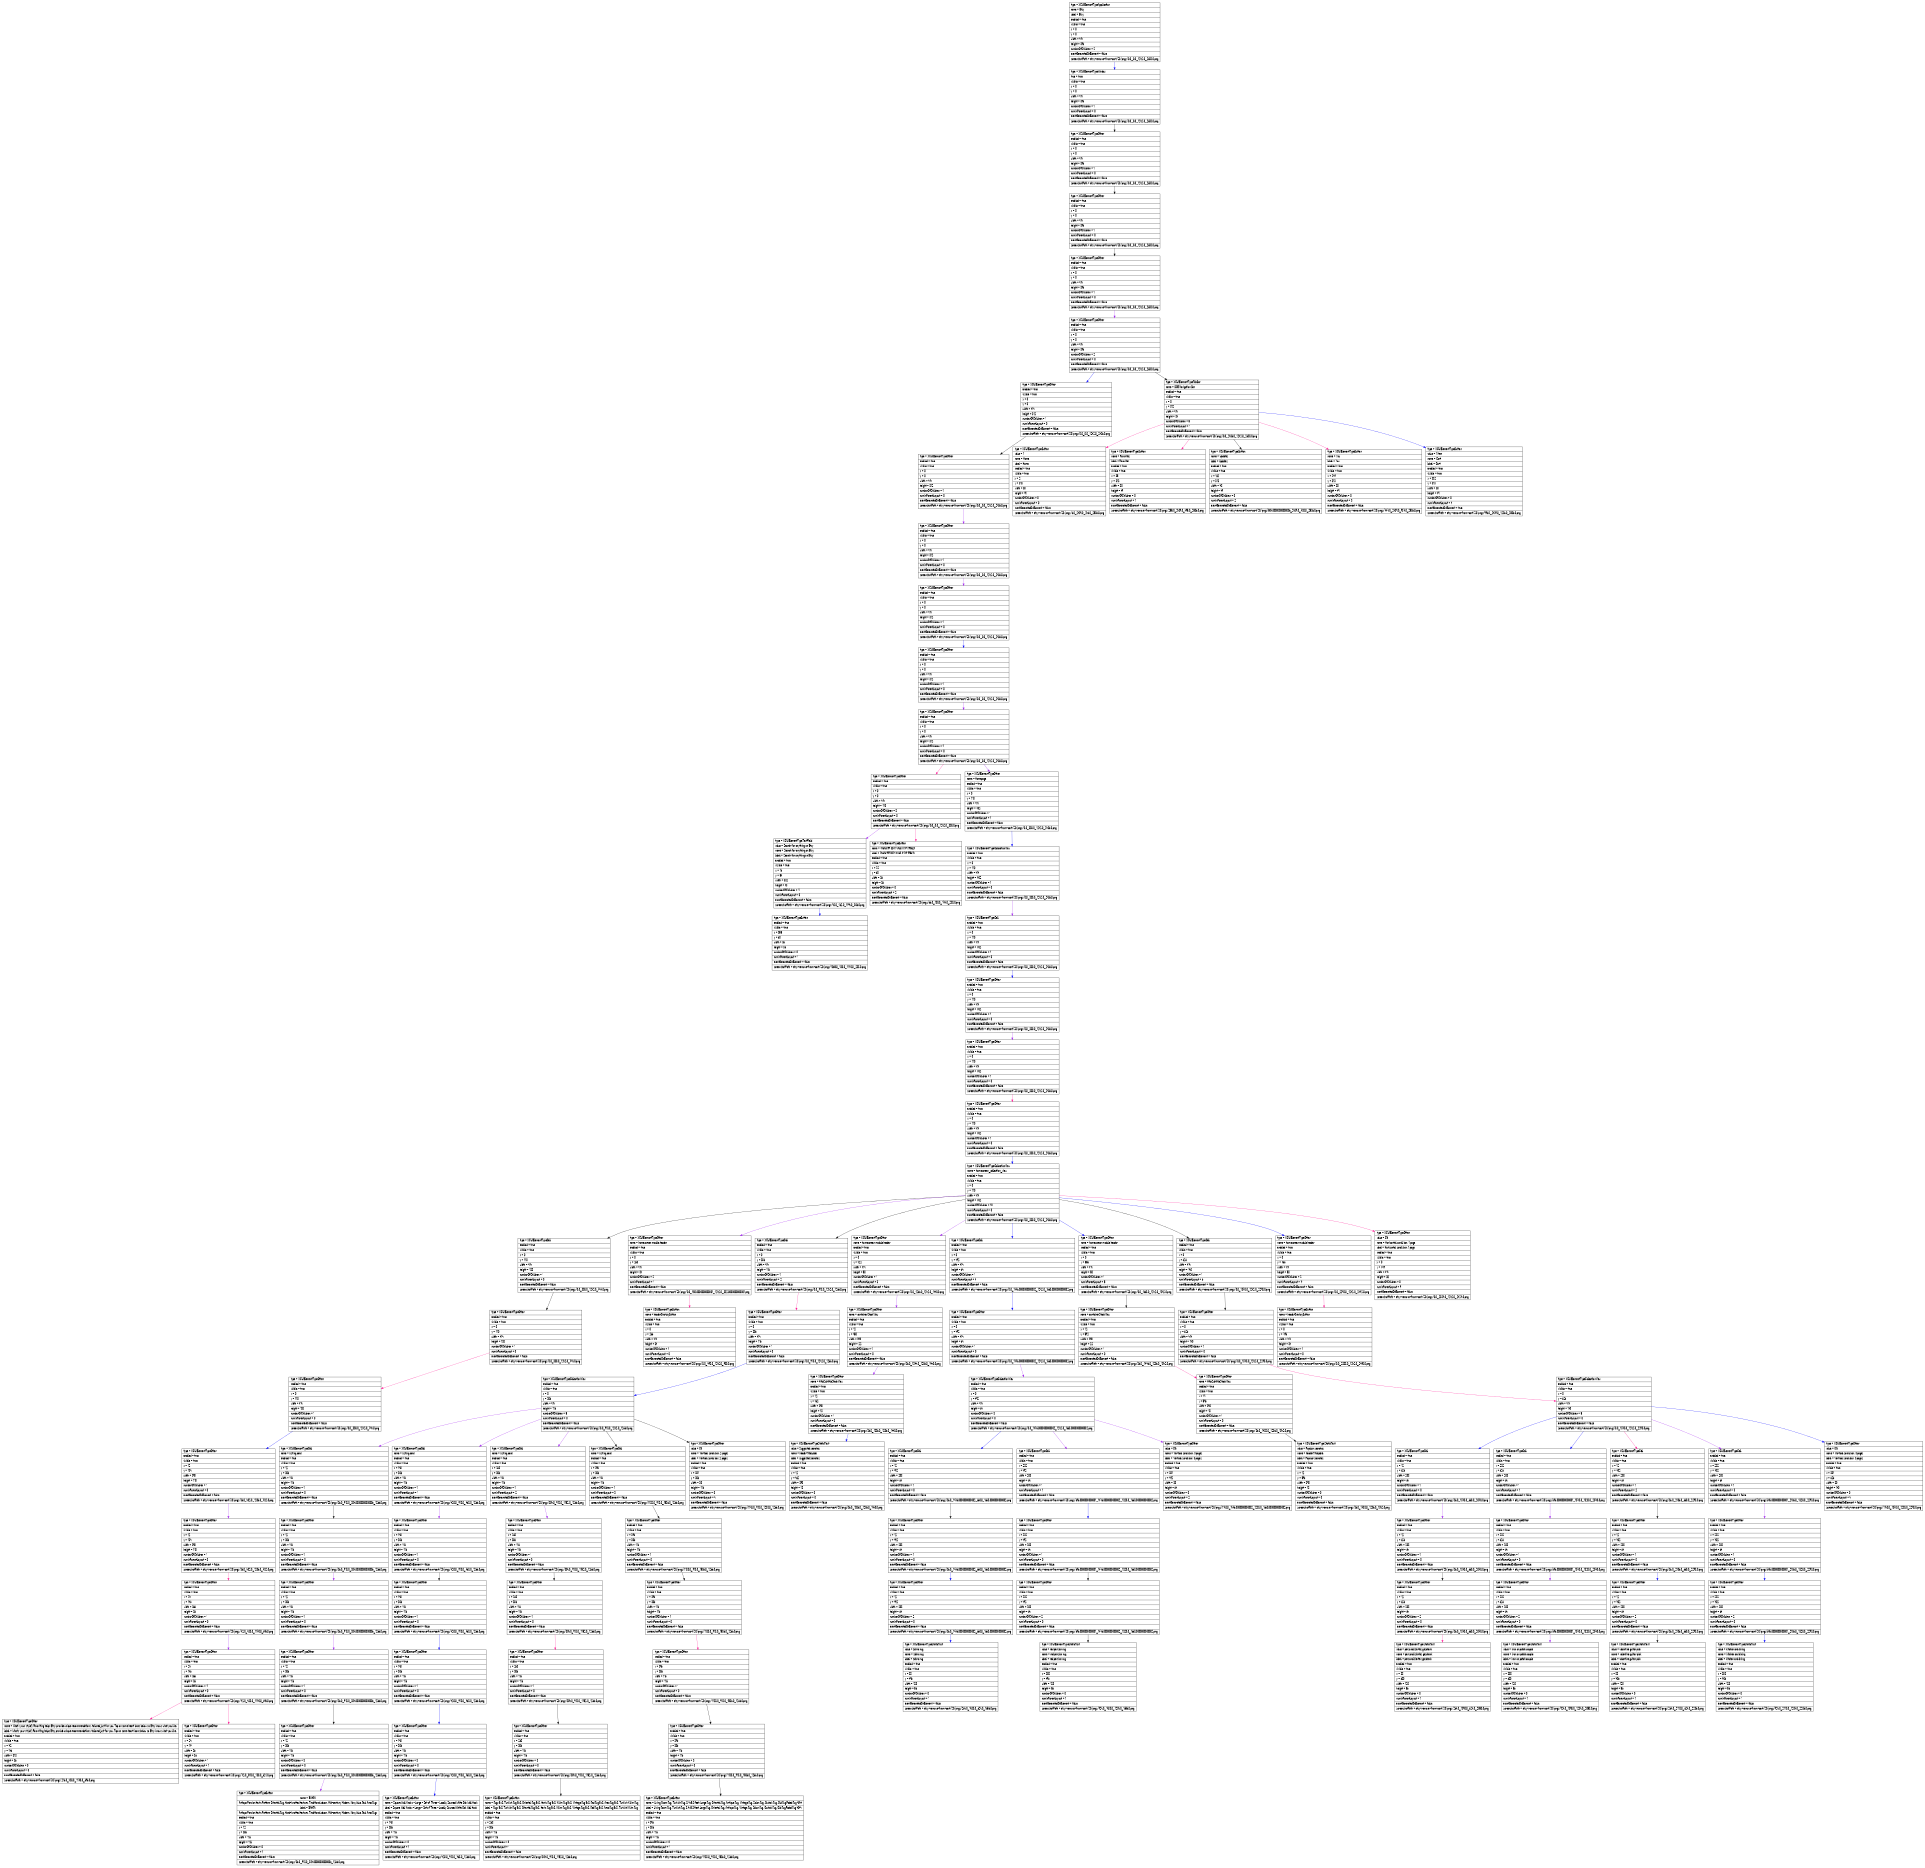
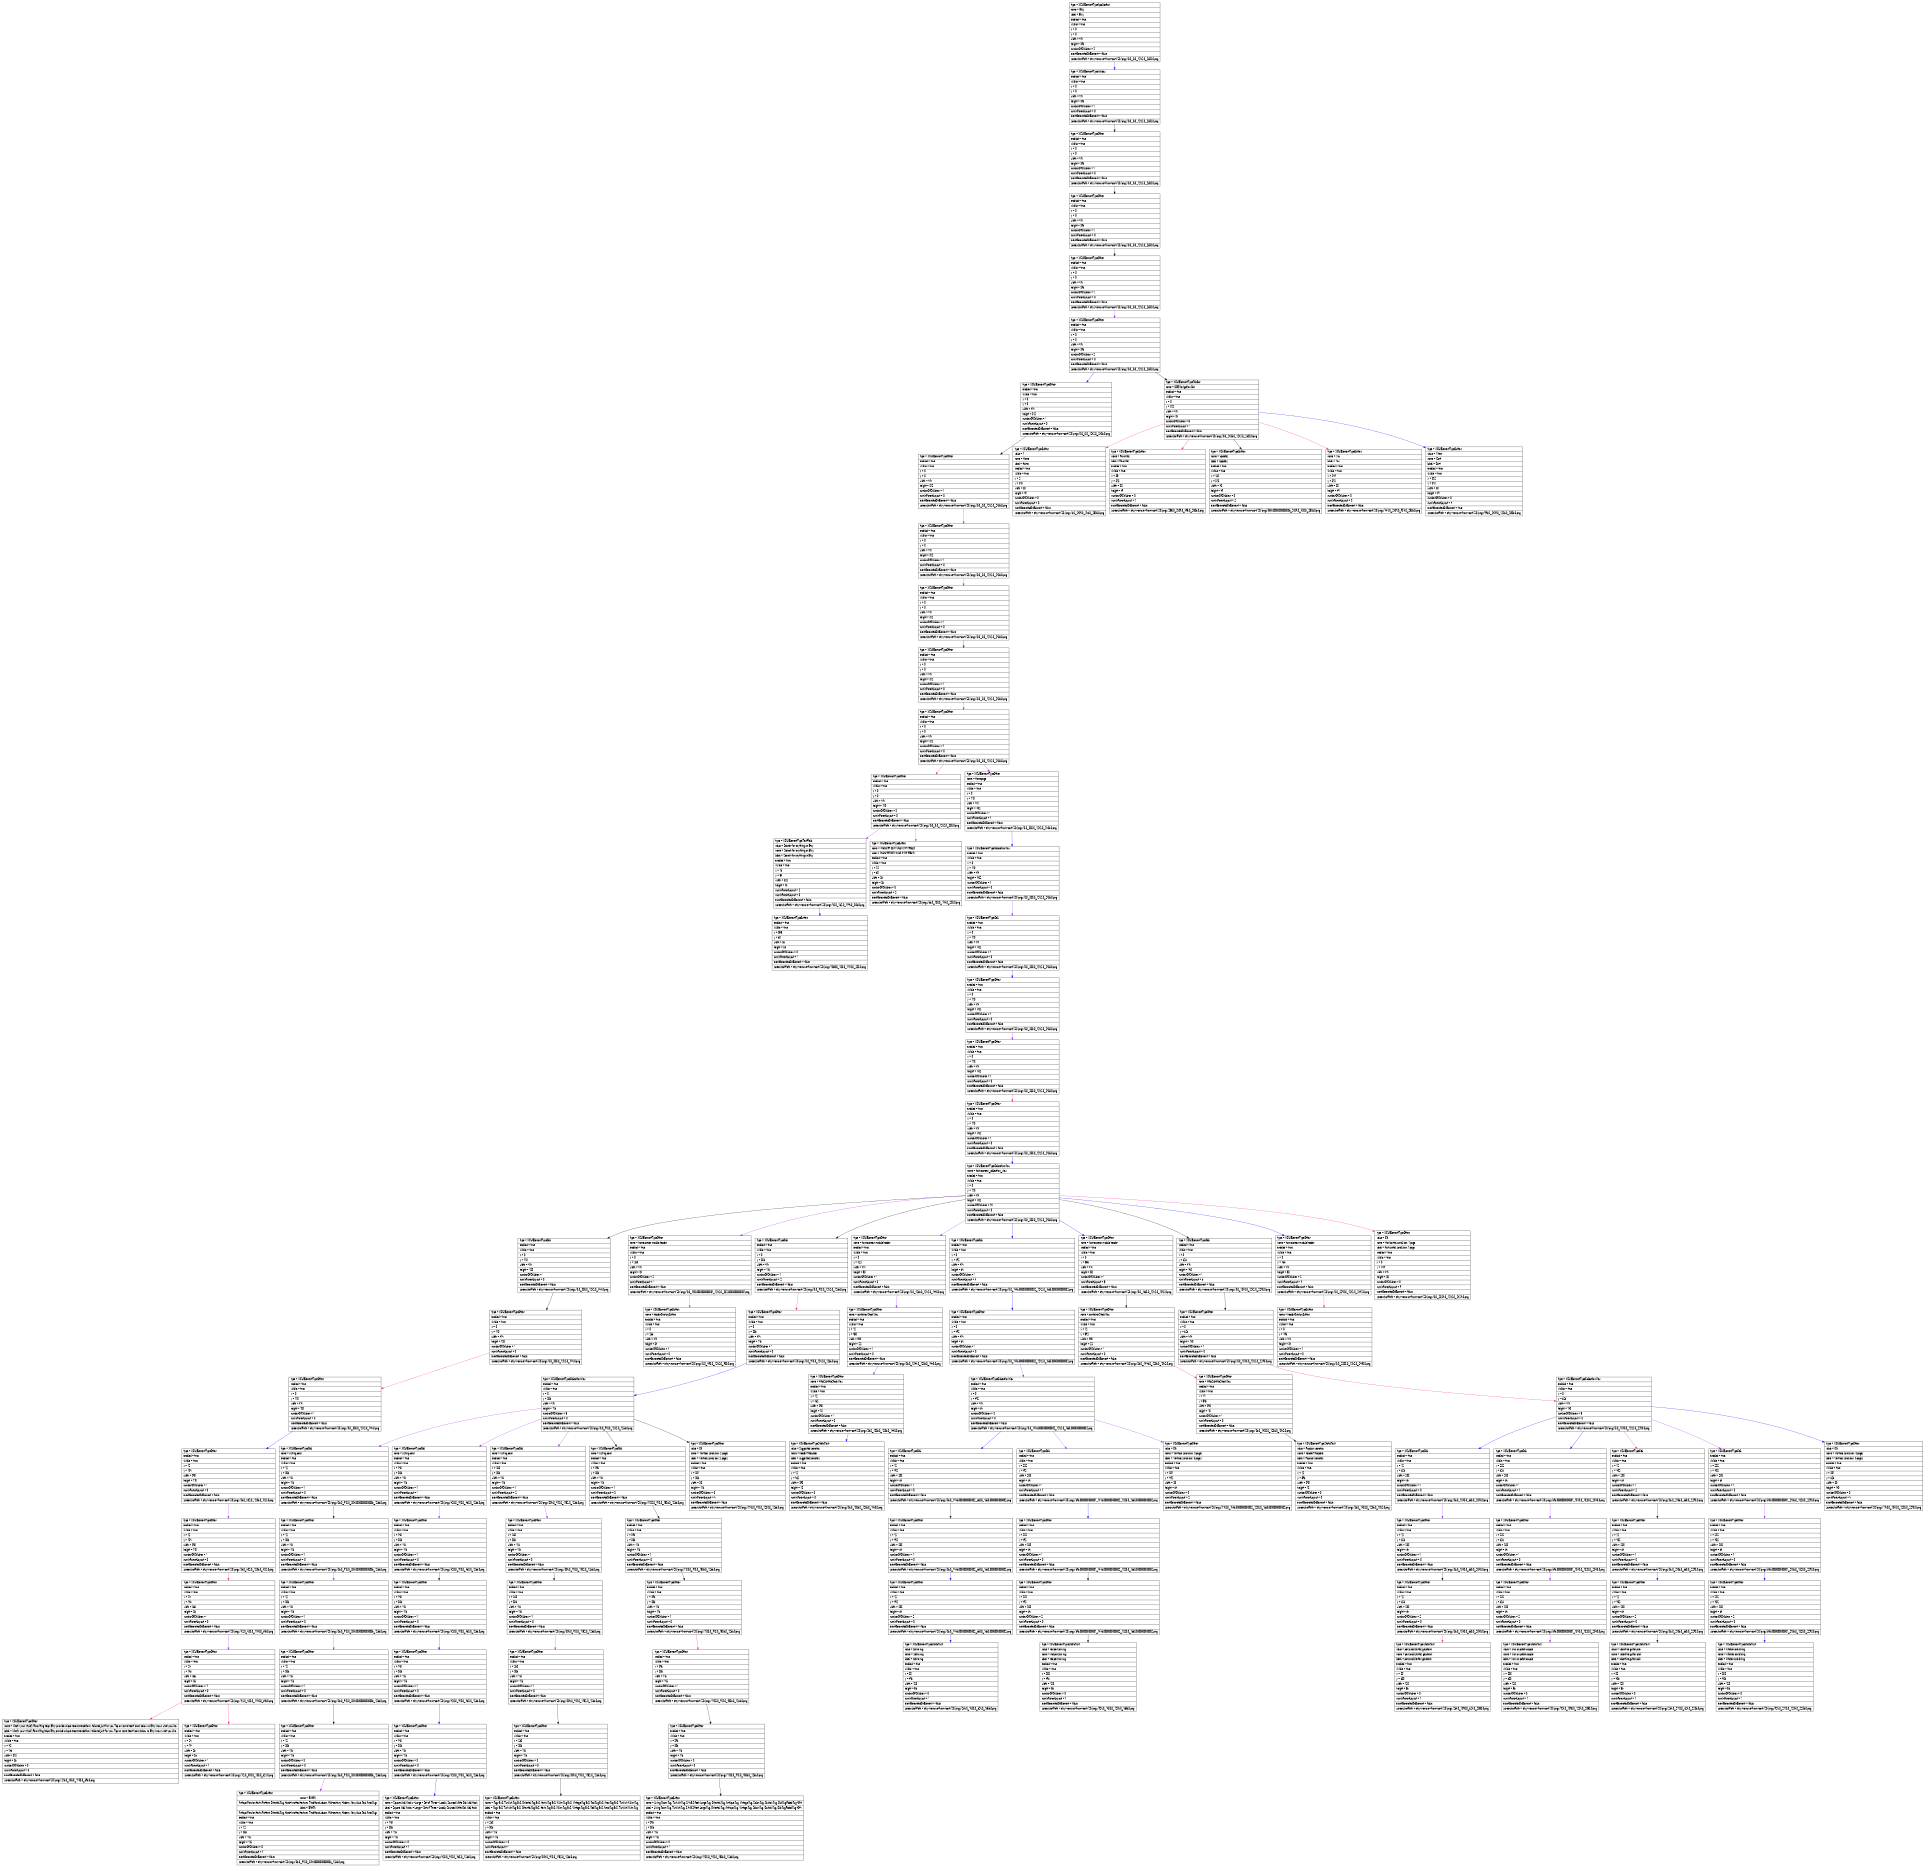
node "type = XCUIElementTypeWindow": text "true = true" -> "enabled = true"
node "type = XCUIElementTypeTextField": text "numberOfChildren = 2" -> "numInParentLayout = 2"
